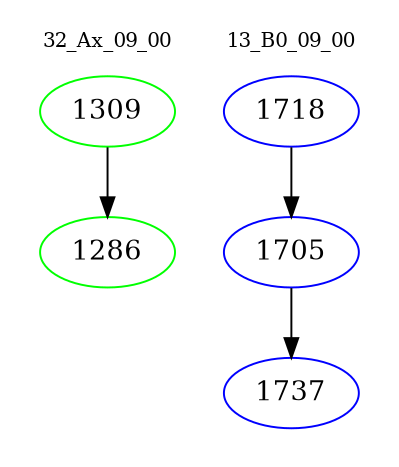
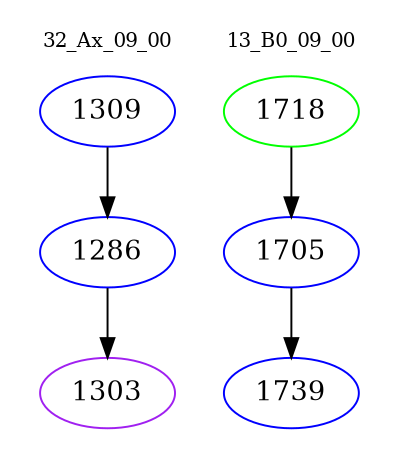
node "1309": color green -> blue
node "1718": color blue -> green
node "1286": color green -> blue
node "1303": added
node "1737": label "1737" -> "1739"
